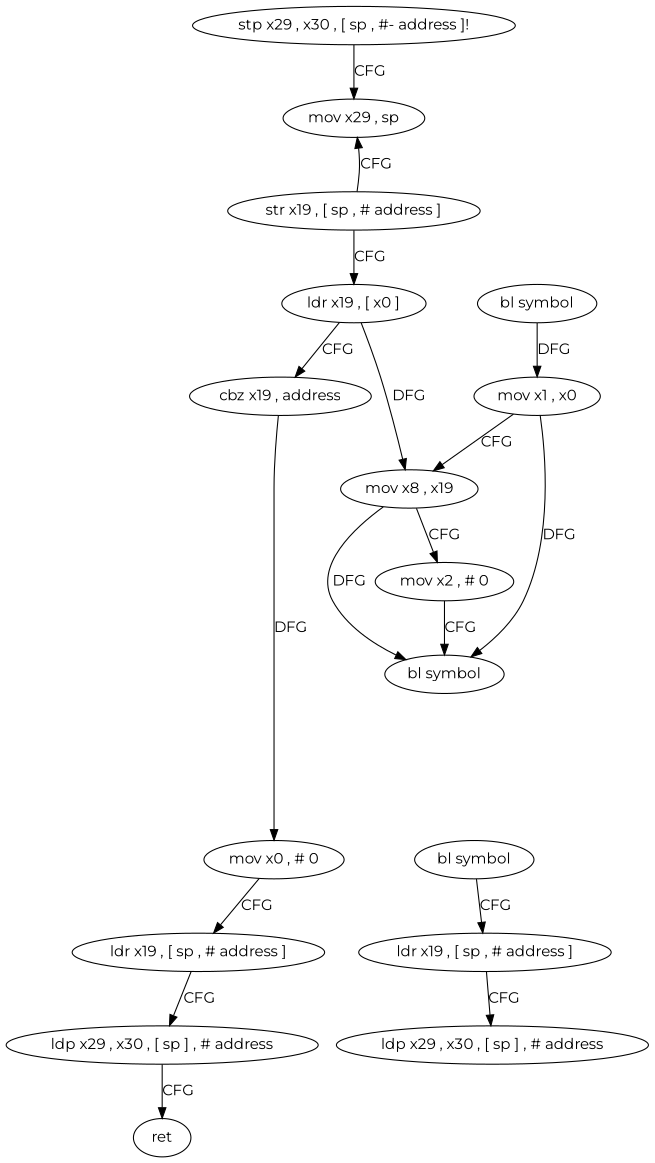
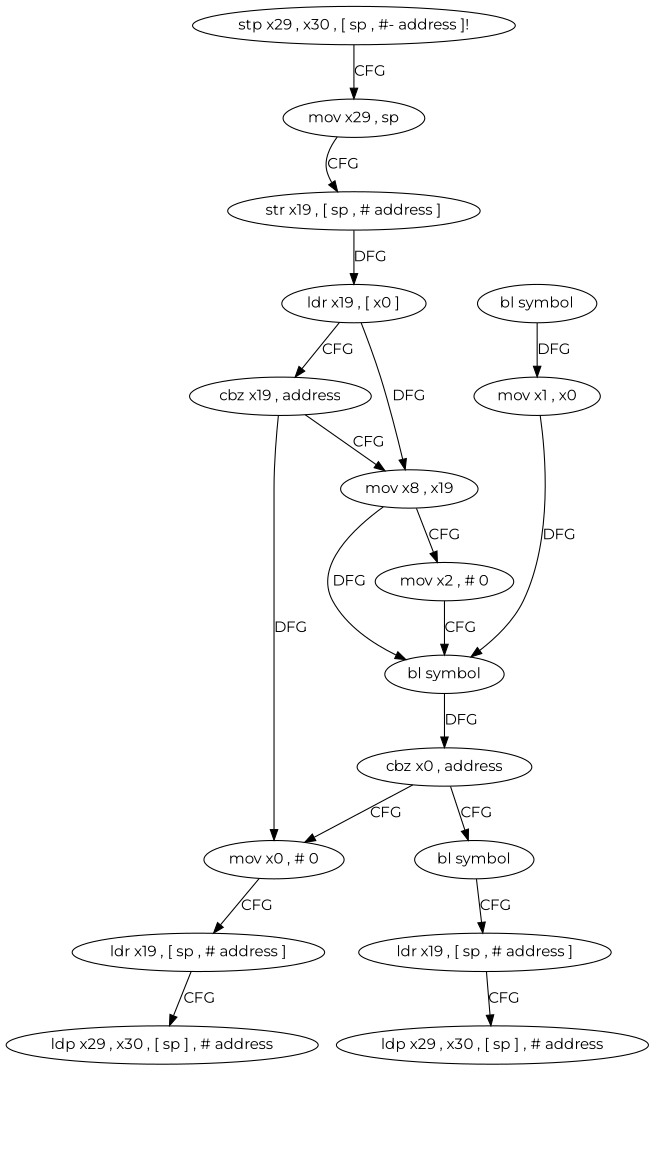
edge "str x19 , [ sp , # address ]" -> "mov x29 , sp": reversed
edge "str x19 , [ sp , # address ]" -> "ldr x19 , [ x0 ]": label "CFG" -> "DFG"
edge "mov x1 , x0" -> "mov x8 , x19": now "cbz x19 , address" -> "mov x8 , x19"
node "cbz x0 , address": added
node "ret": removed
